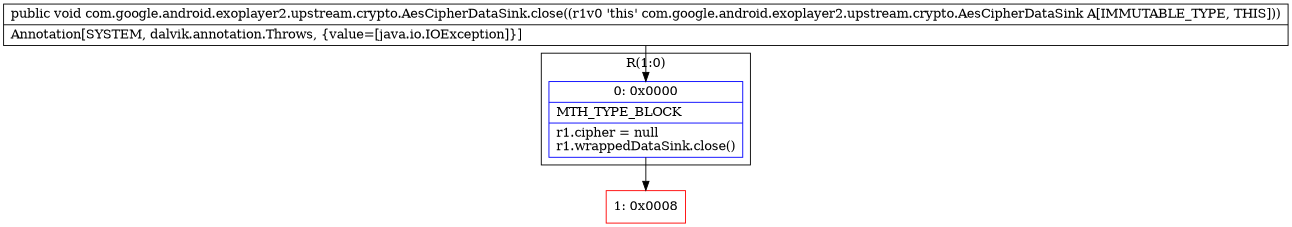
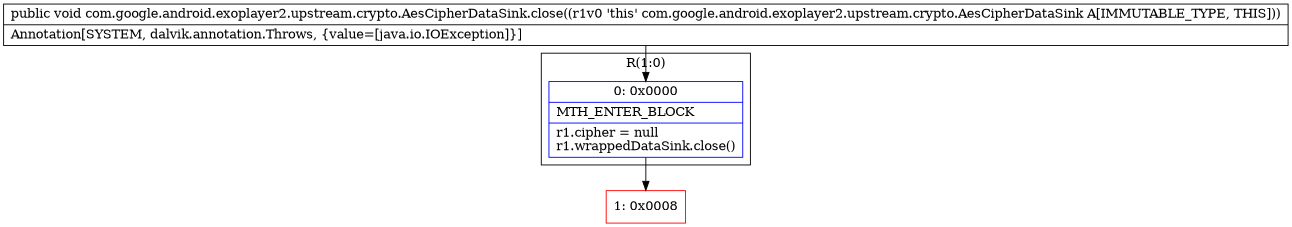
node "0: 0x0000": text "MTH_TYPE_BLOCK" -> "MTH_ENTER_BLOCK"
